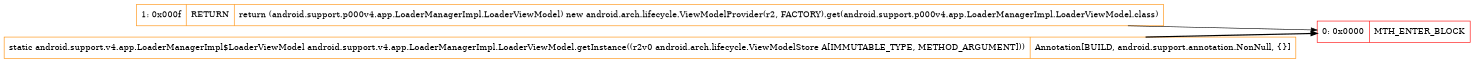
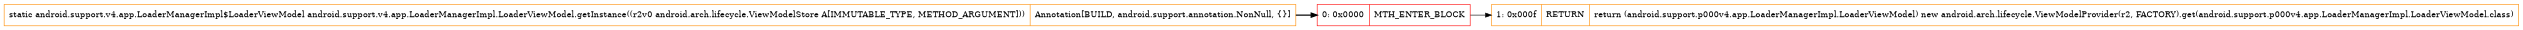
edge "1: 0x000f" -> "0: 0x0000": reversed
